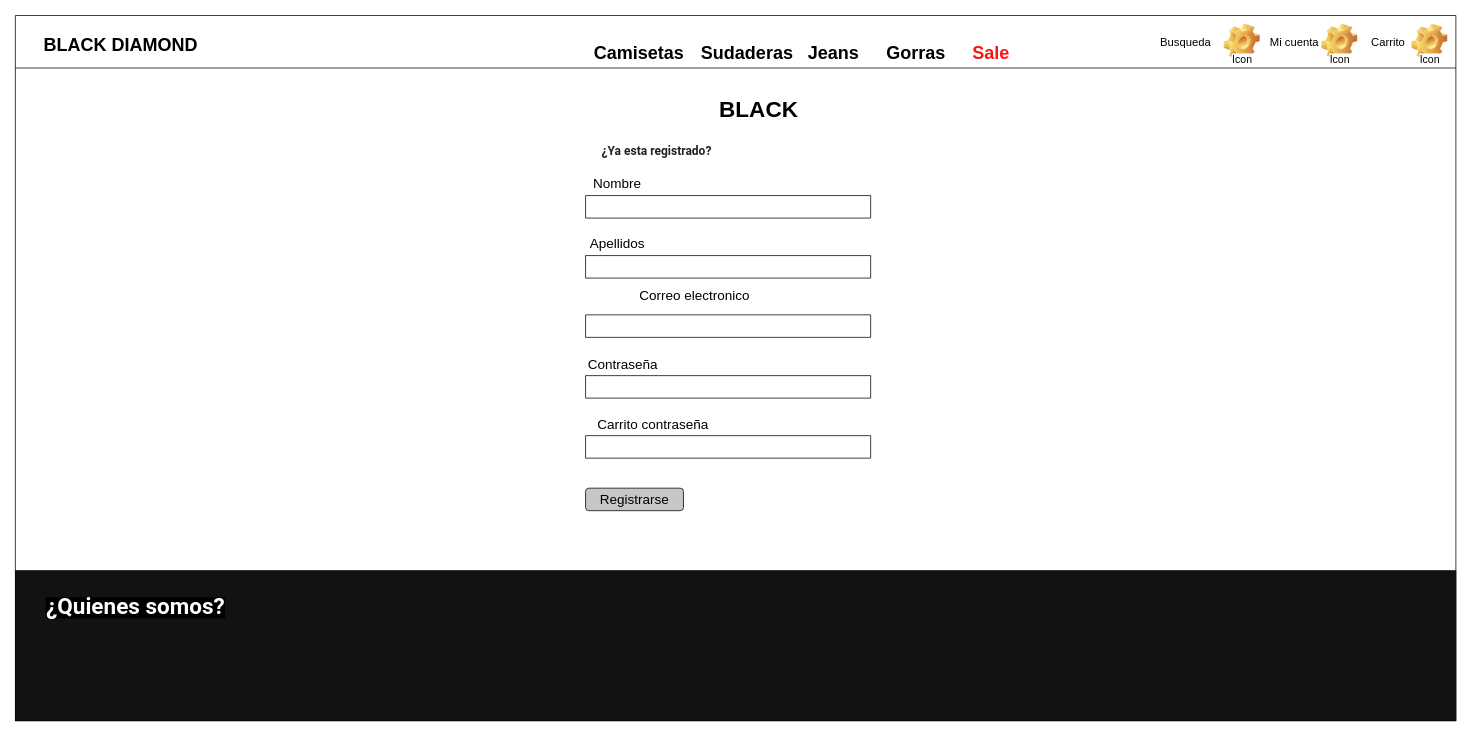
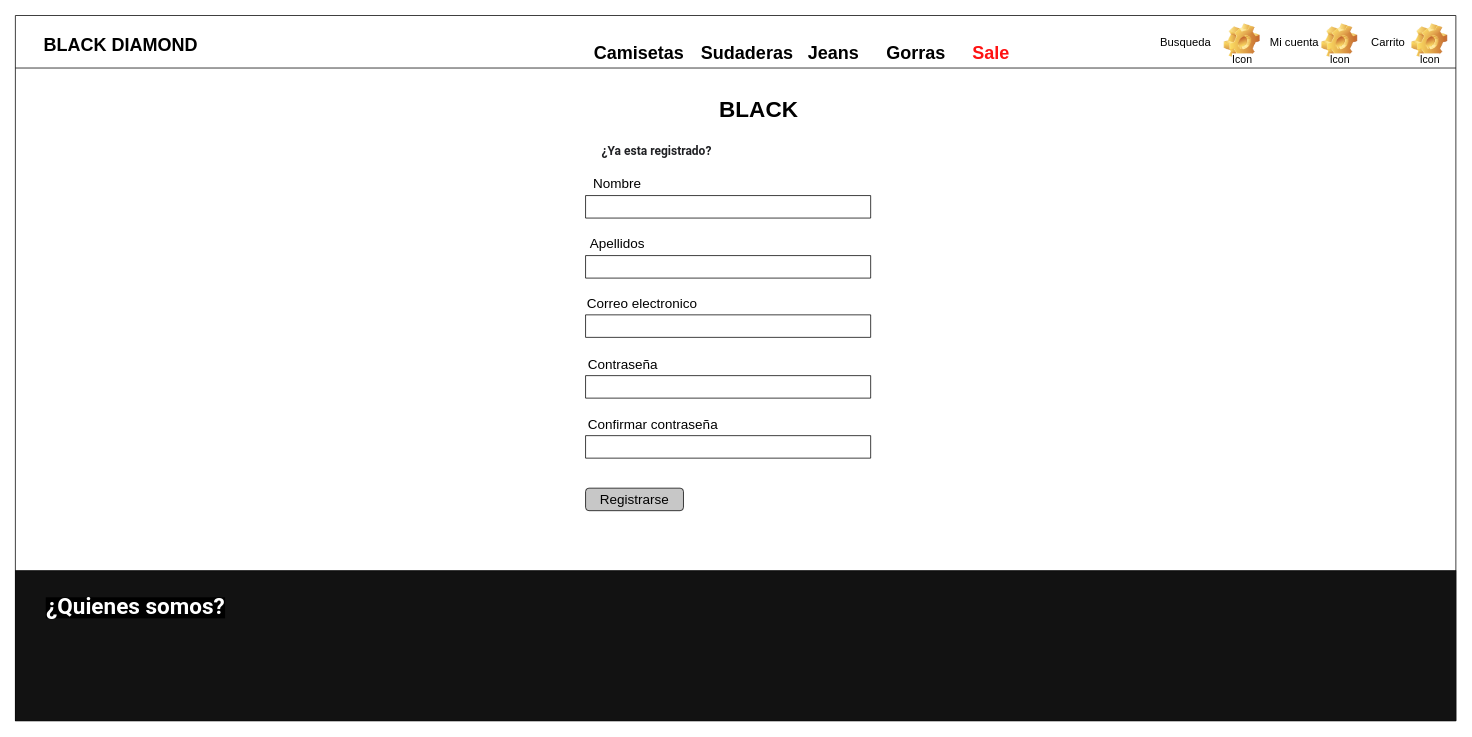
node "Correo electronico": moved (695, 296) -> (642, 303)
node "Carrito contraseña": label "Carrito contraseña" -> "Confirmar contraseña"
